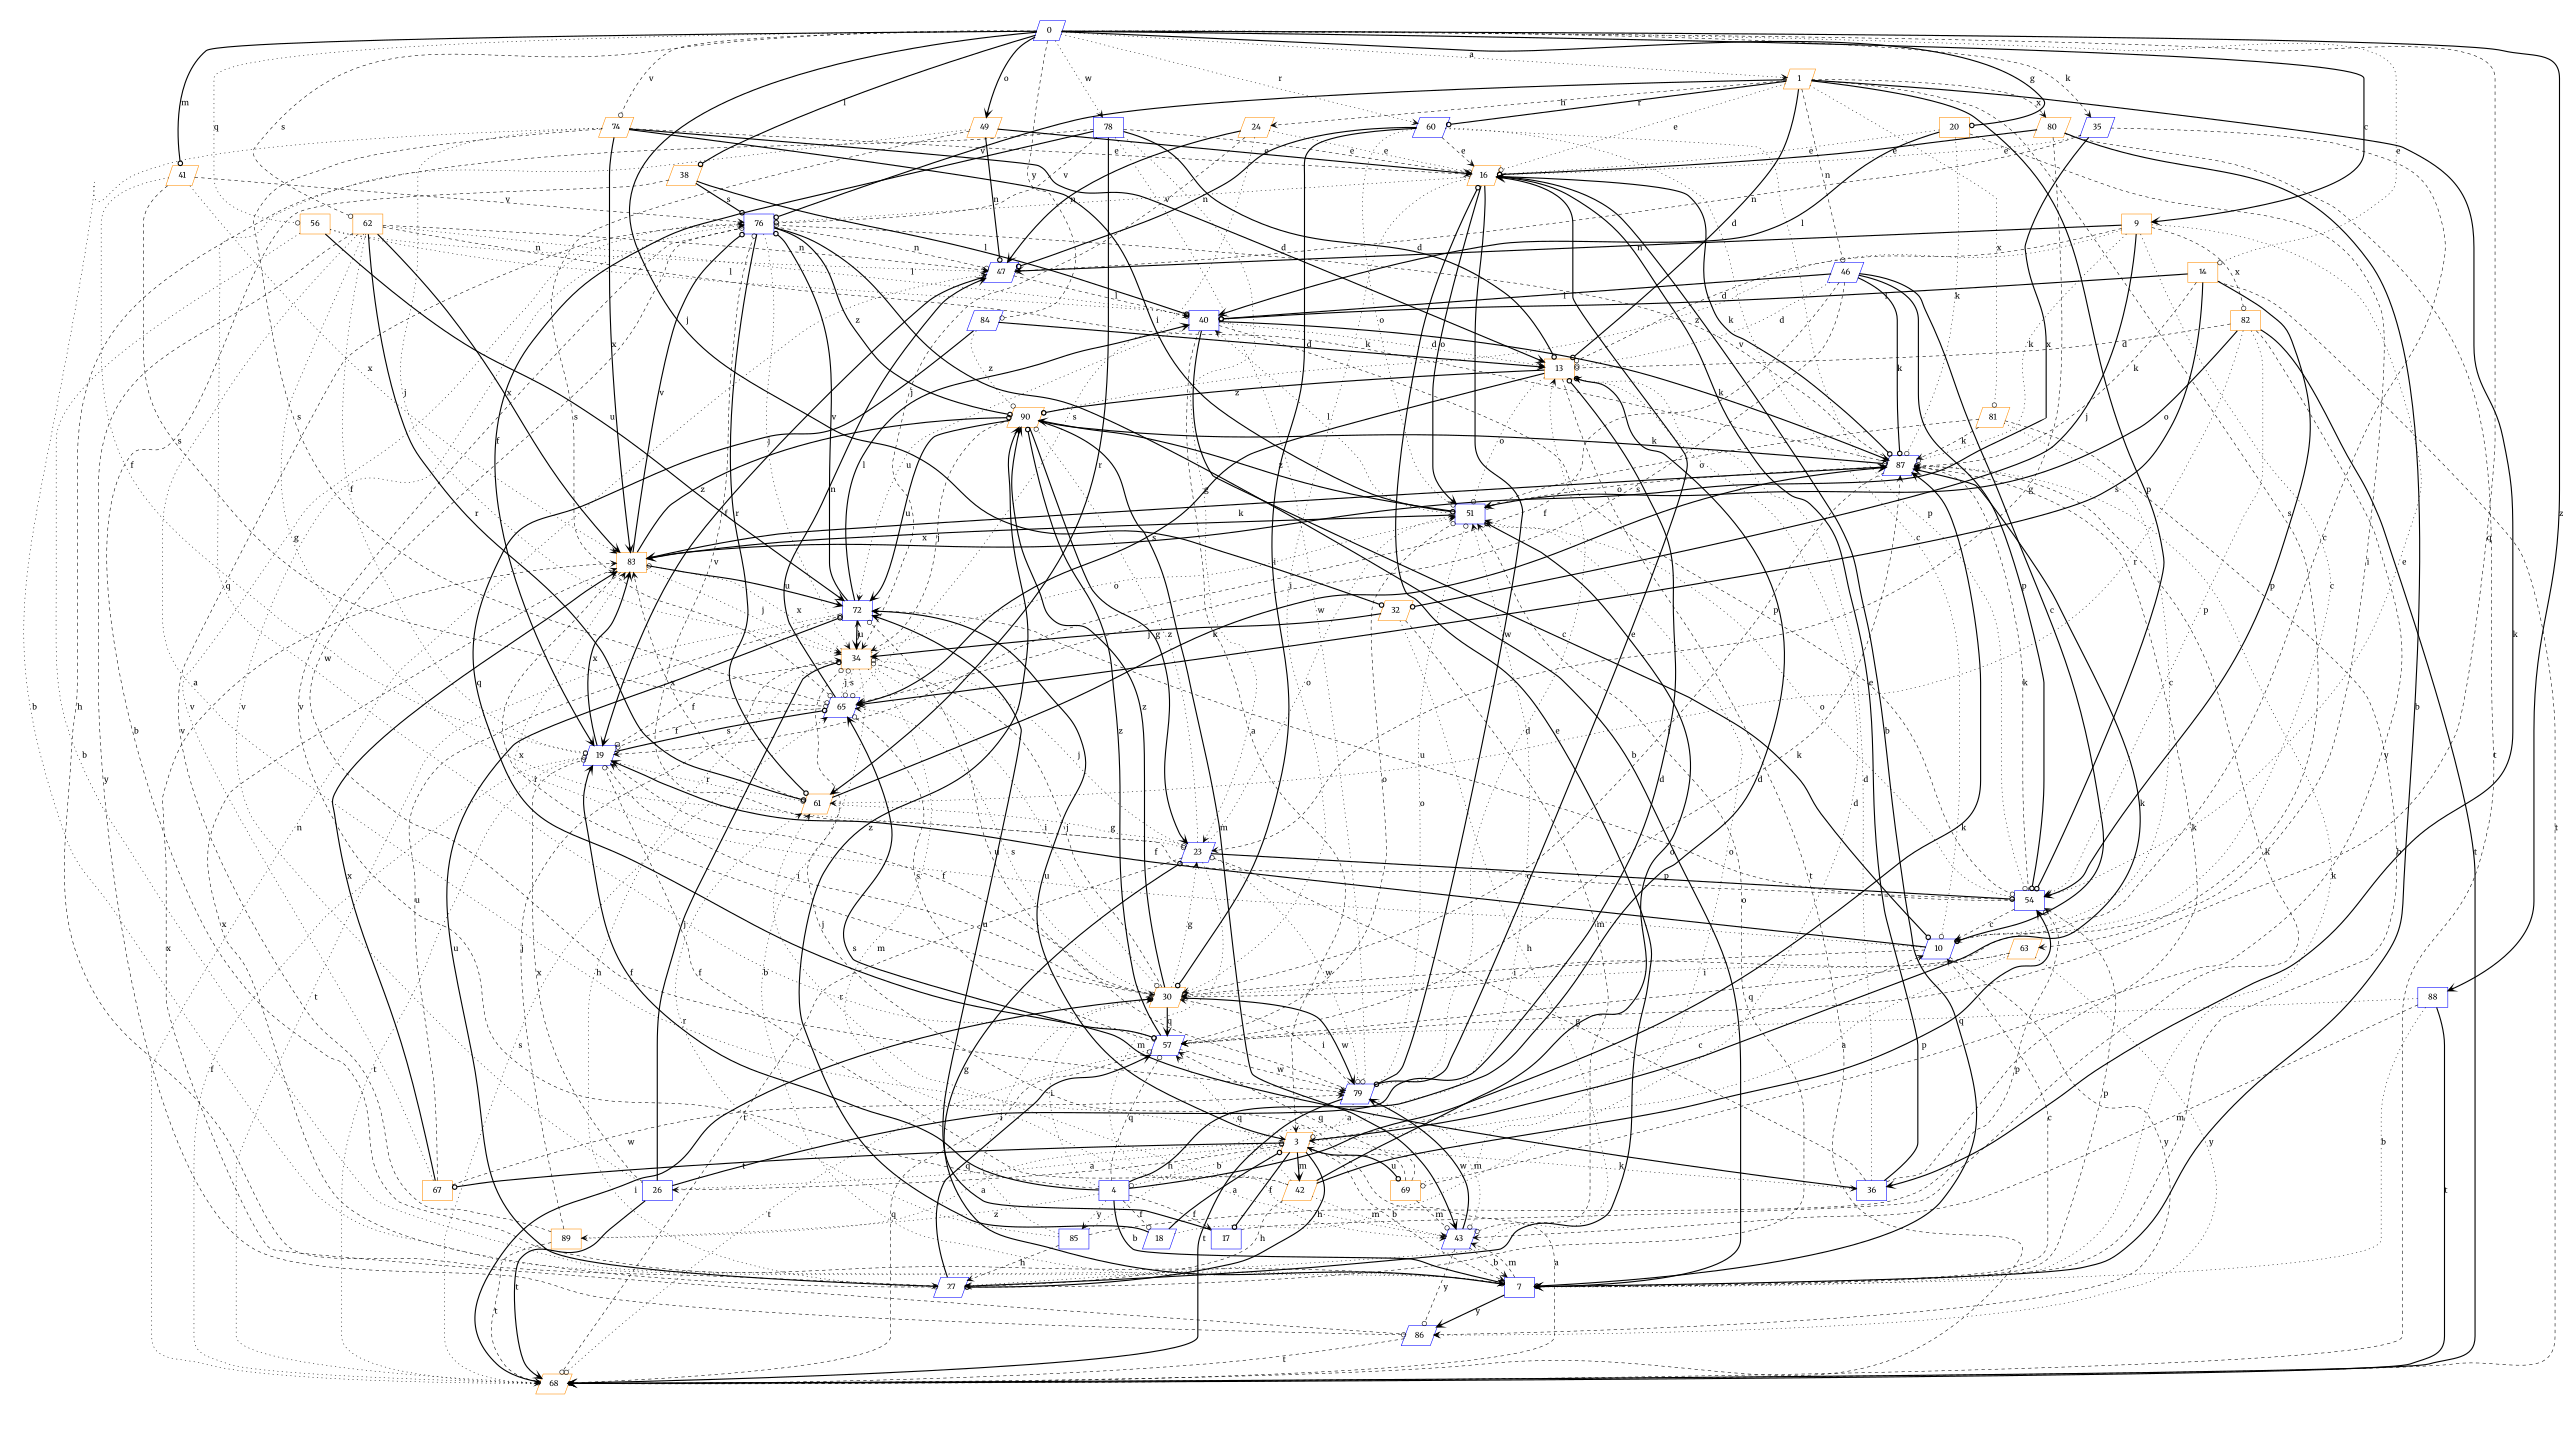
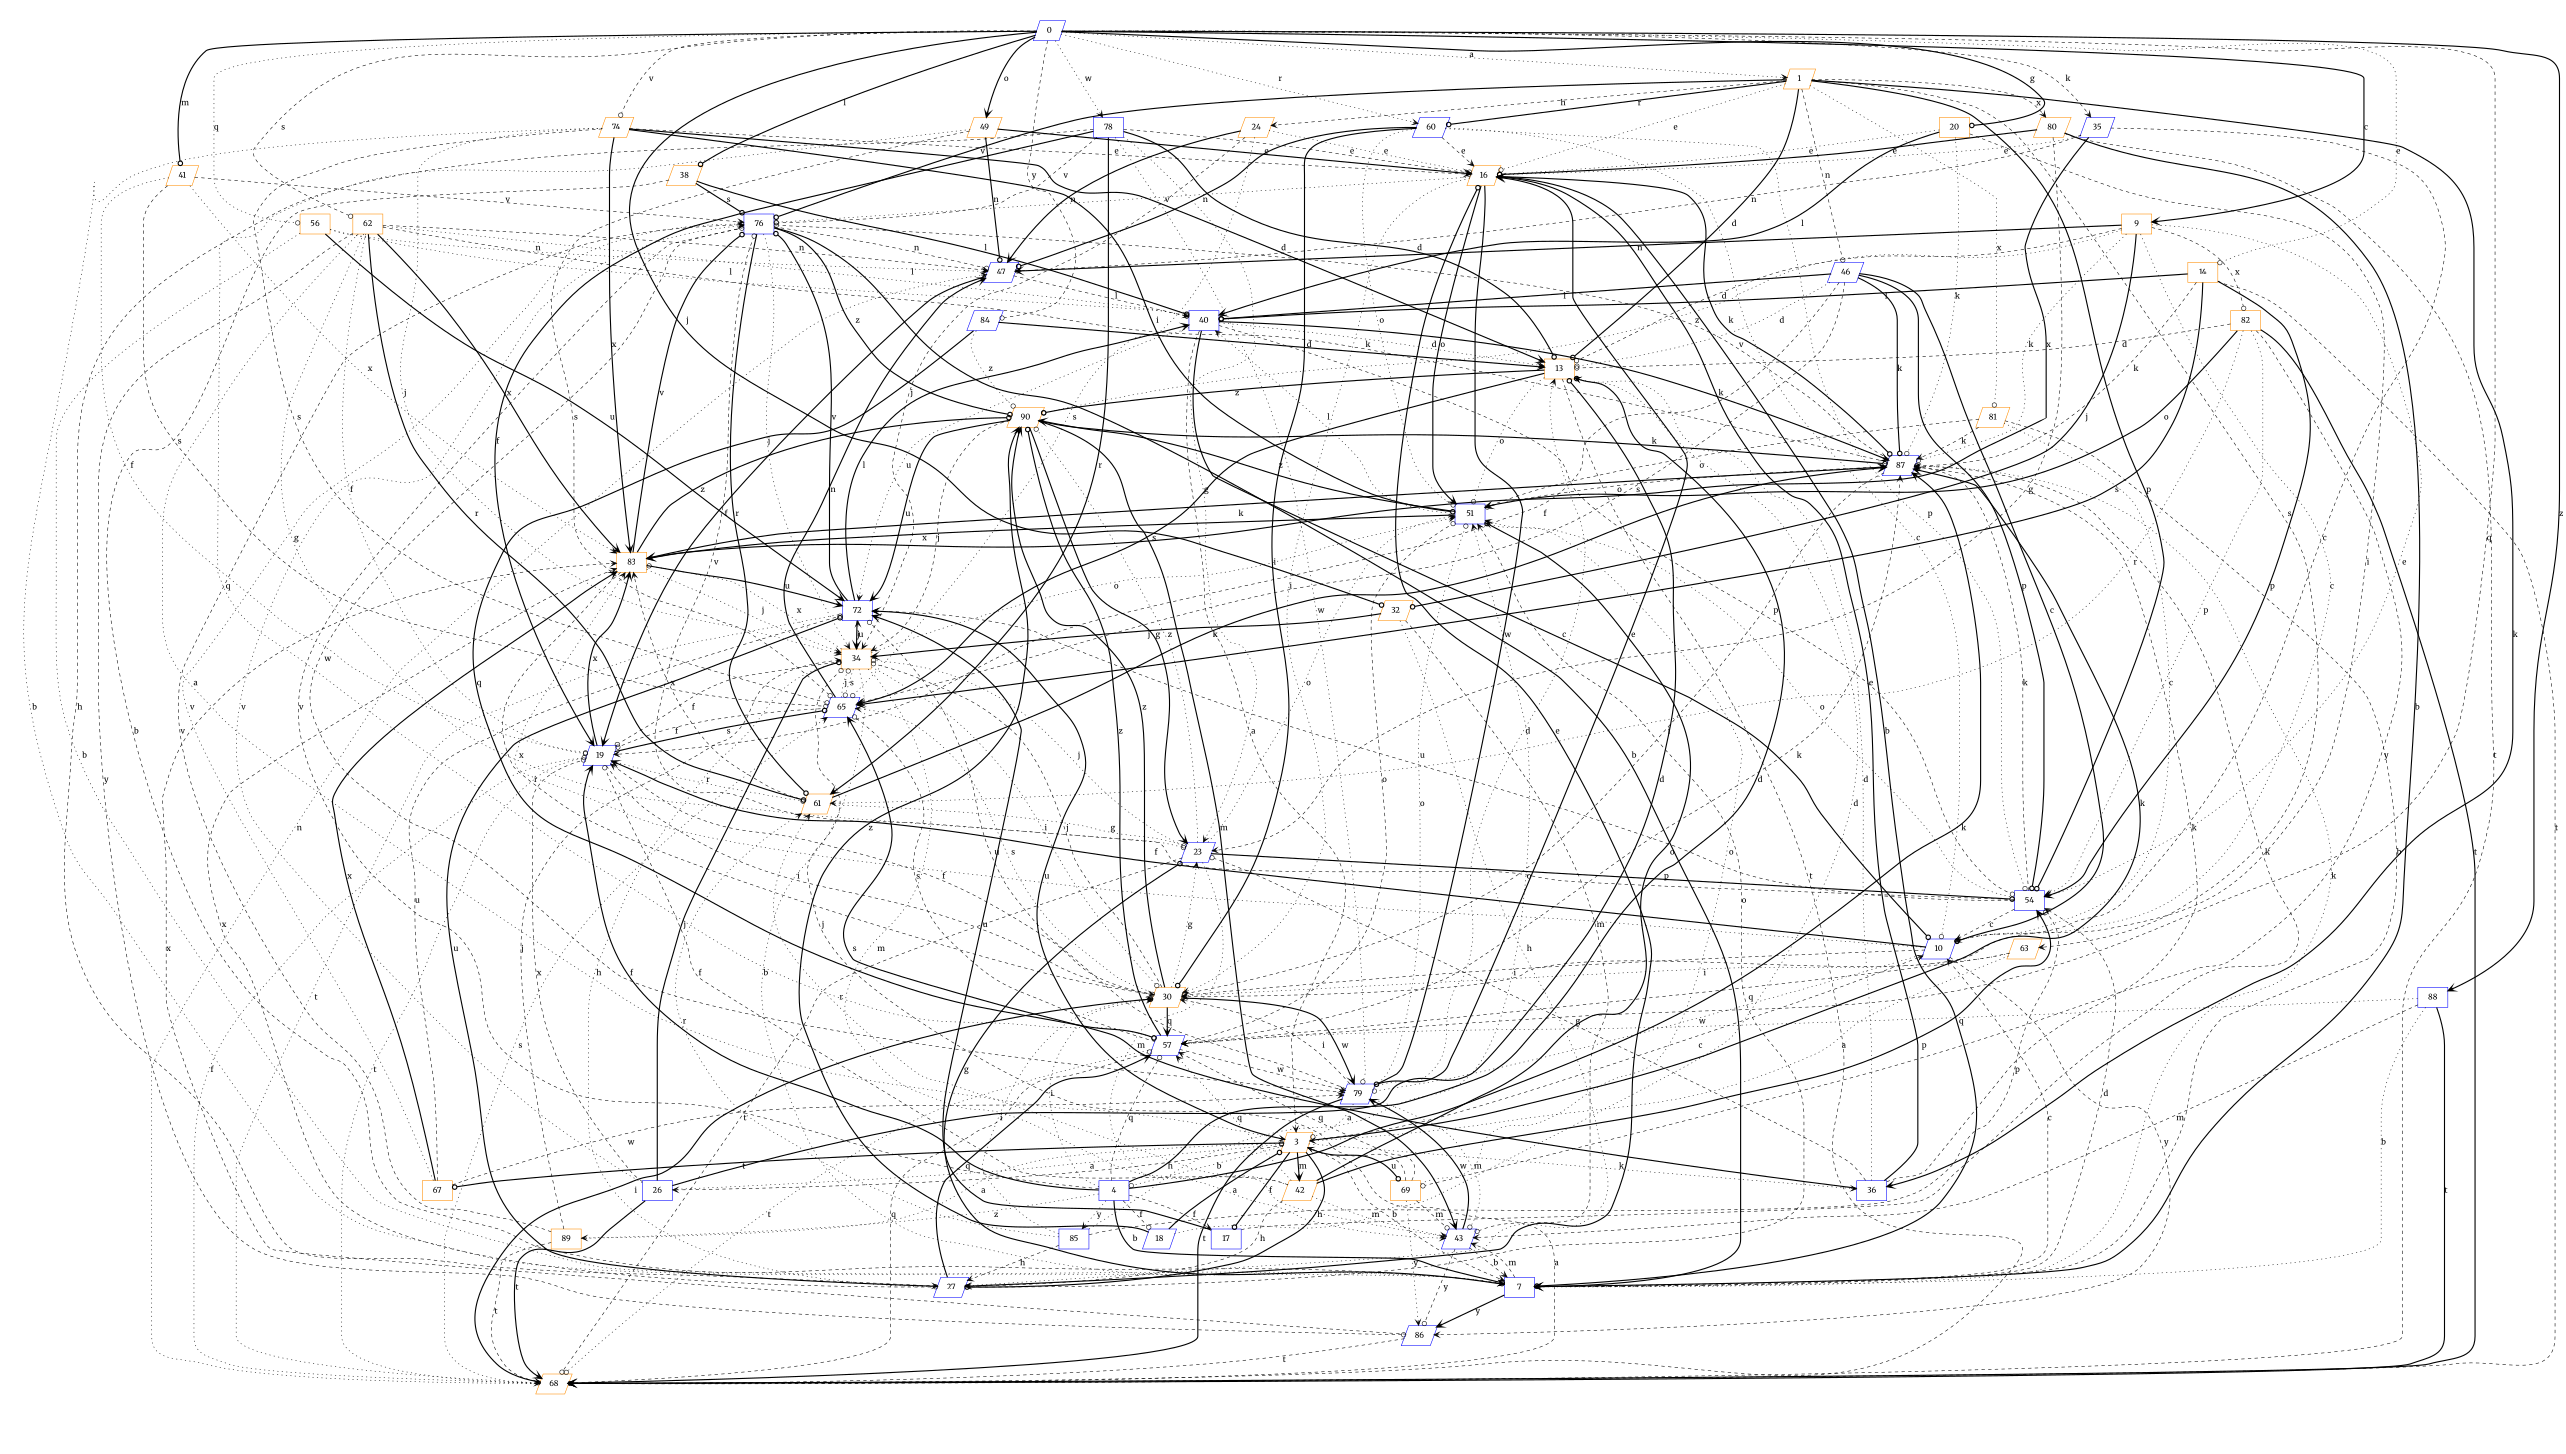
edge "23" -> "79": now "10" -> "79"
edge "7" -> "54": label "p" -> "d"
edge "63" -> "86": now "69" -> "86"
